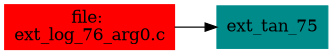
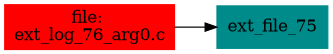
node "ext_tan_75": label "ext_tan_75" -> "ext_file_75"
